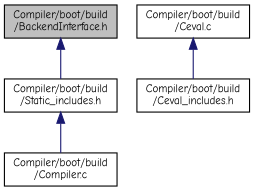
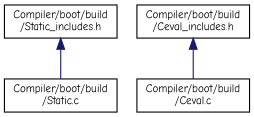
node "Compiler/boot/build /BackendInterface.h": removed
edge "Compiler/boot/build /Ceval_includes.h" -> "Compiler/boot/build /Ceval.c": reversed
node "Compiler/boot/build /Compiler.c": label "Compiler/boot/build /Compiler.c" -> "Compiler/boot/build /Static.c"
